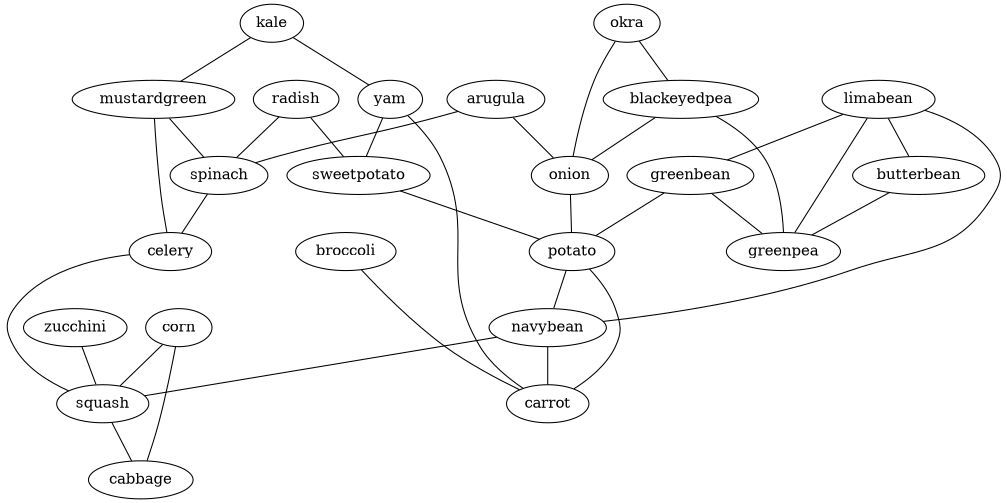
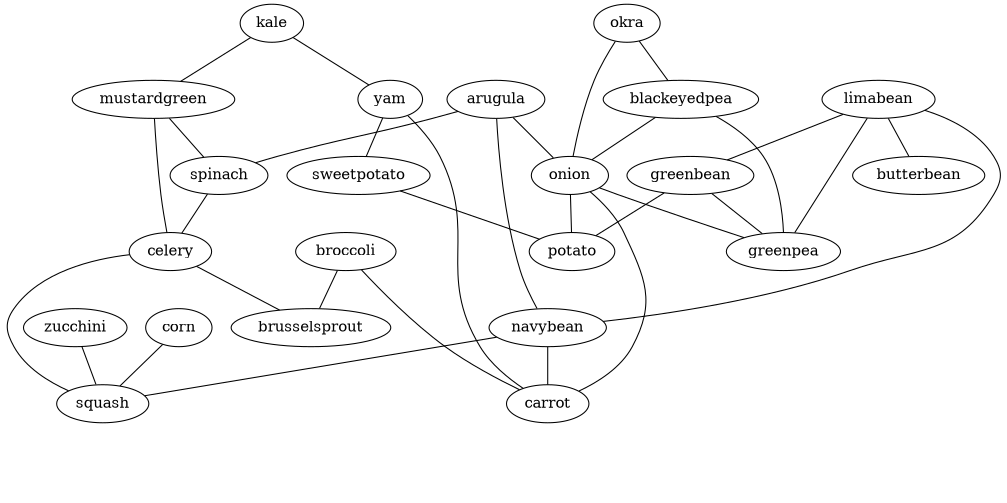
node "radish": removed
edge "butterbean" -- "greenpea": now "onion" -- "greenpea"
edge "potato" -- "navybean": now "arugula" -- "navybean"
node "brusselsprout": added
edge "potato" -- "carrot": now "onion" -- "carrot"
node "cabbage": removed
